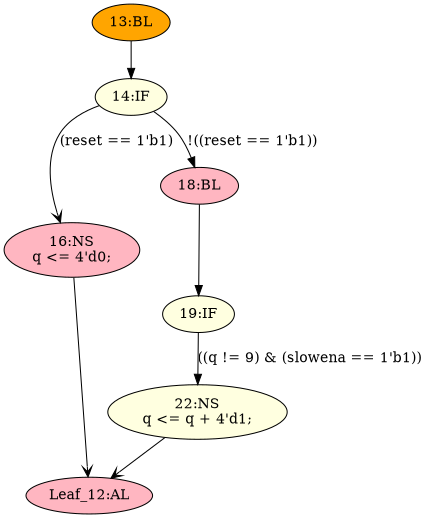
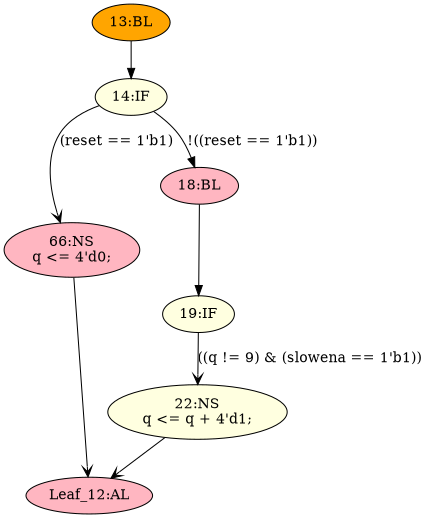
node "16:NS q <= 4'd0;": label "16:NS q <= 4'd0;" -> "66:NS q <= 4'd0;"
edge "19:IF" -> "22:NS q <= q + 4'd1;": arrowhead normal -> vee
